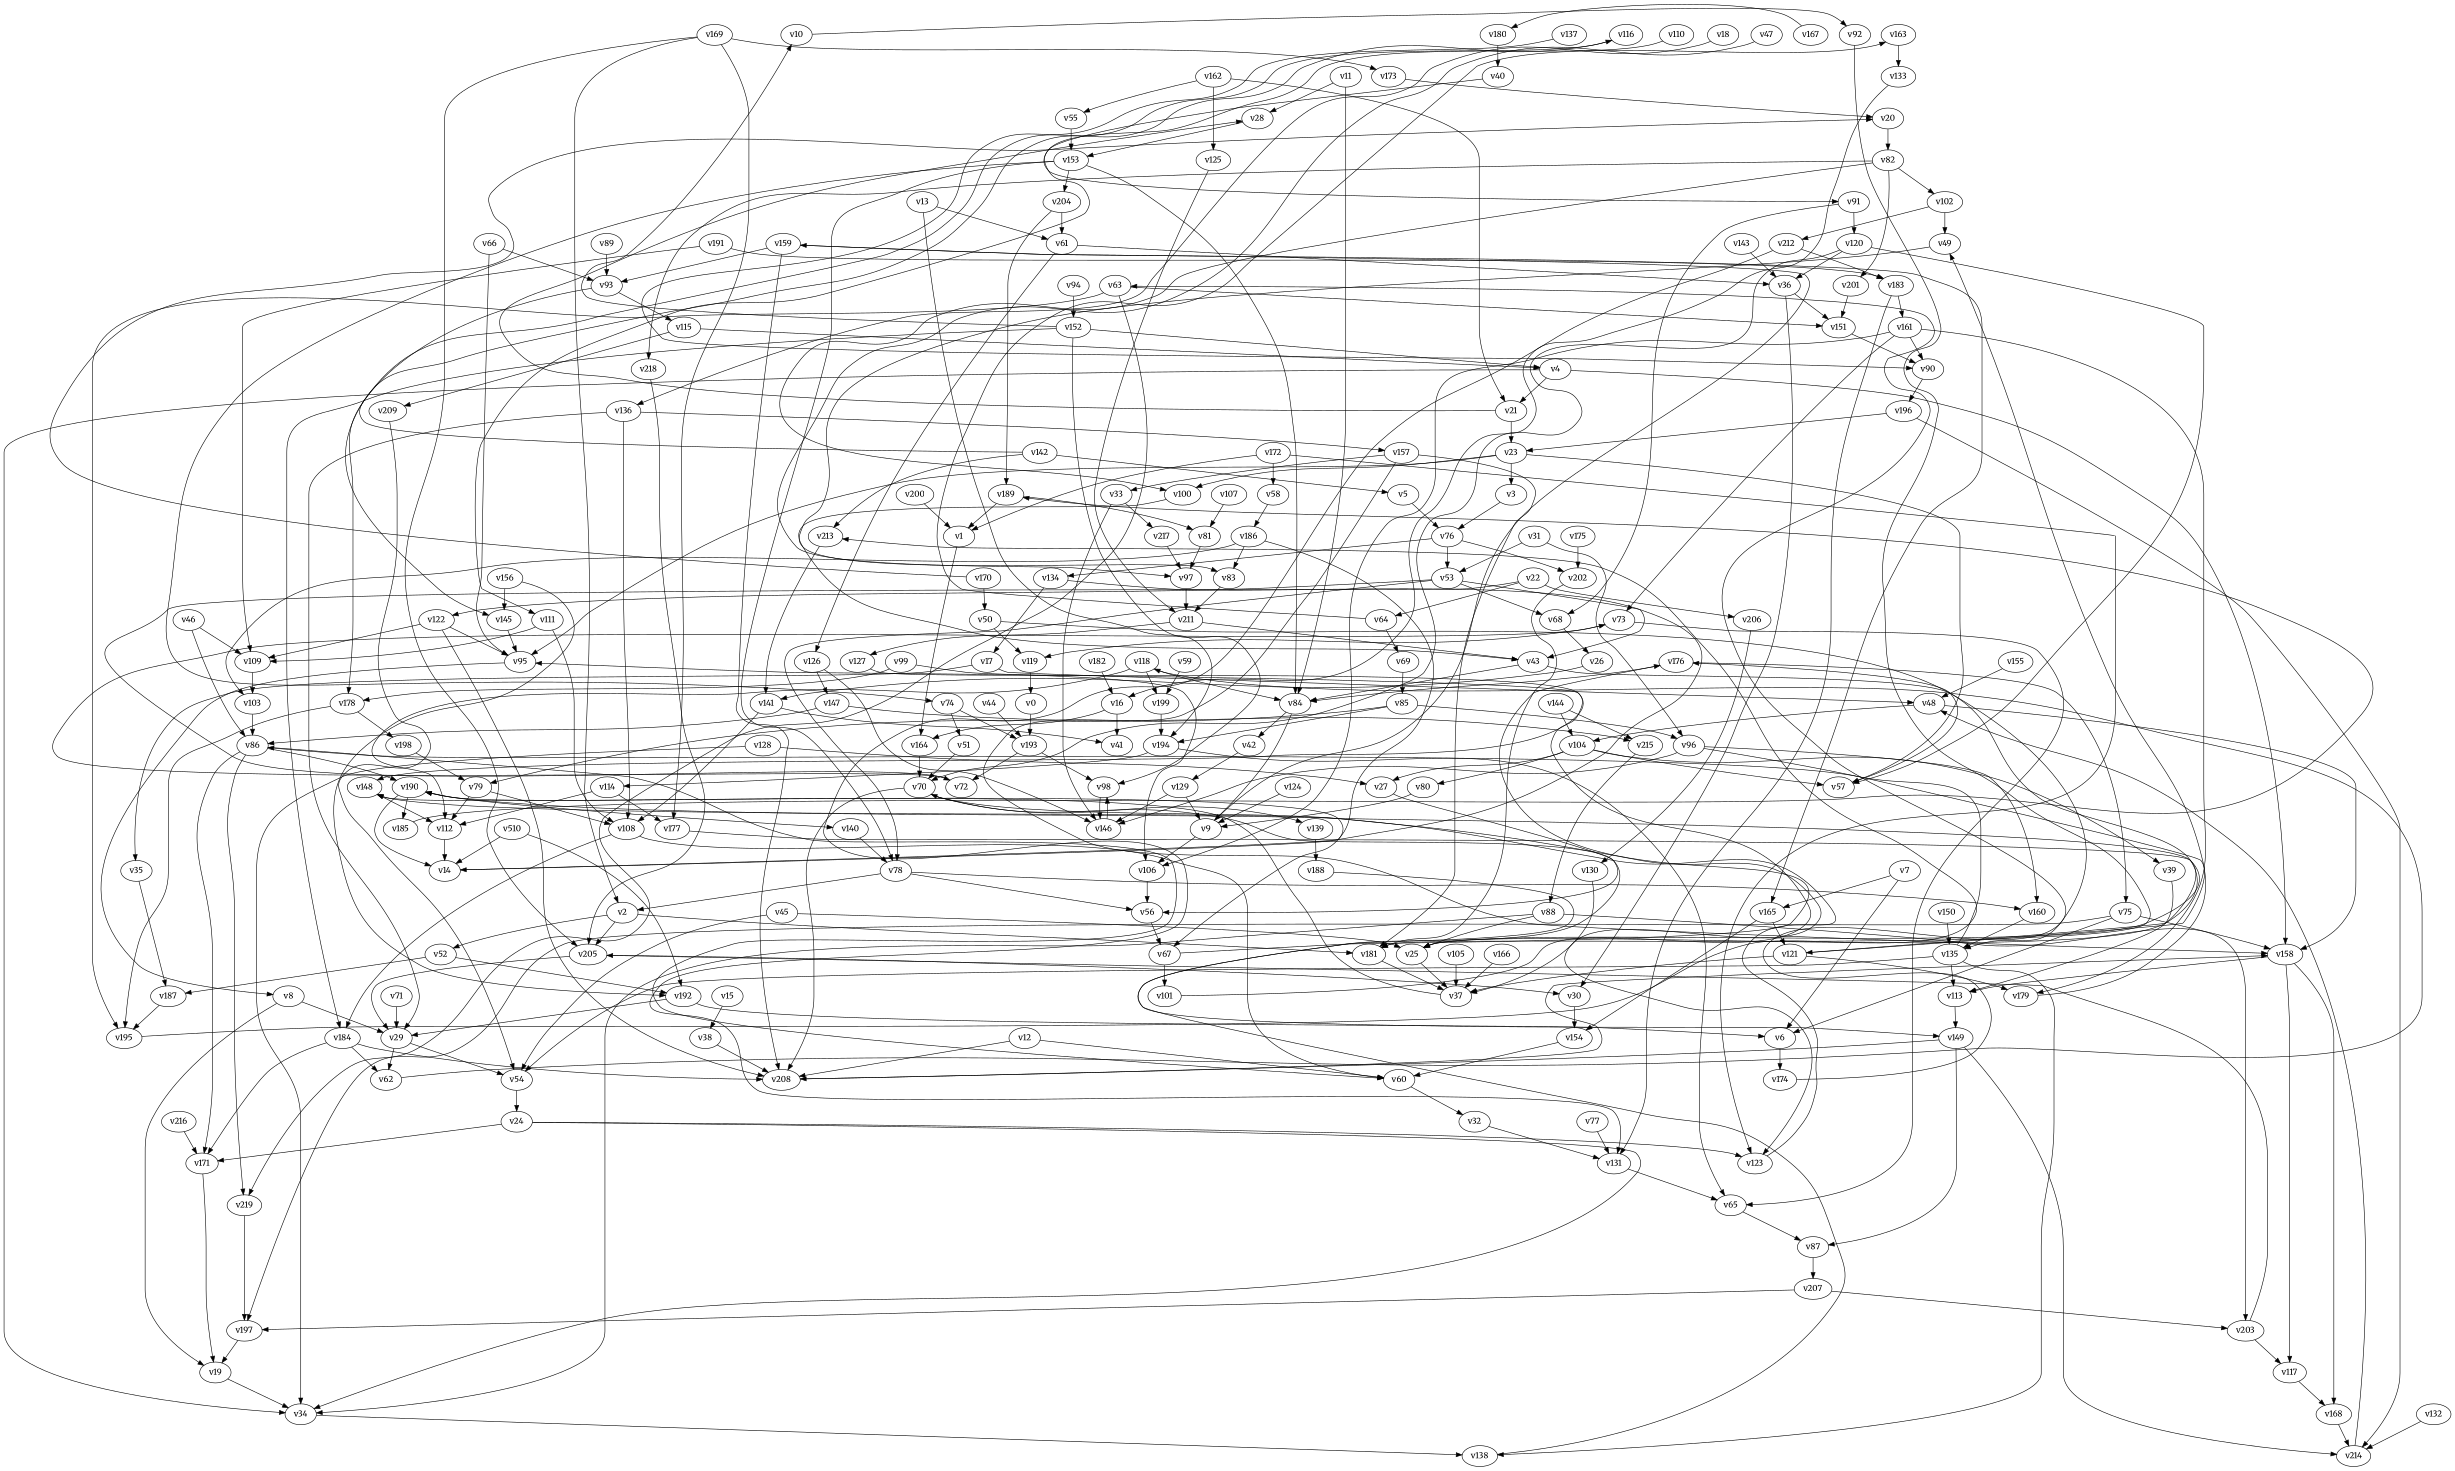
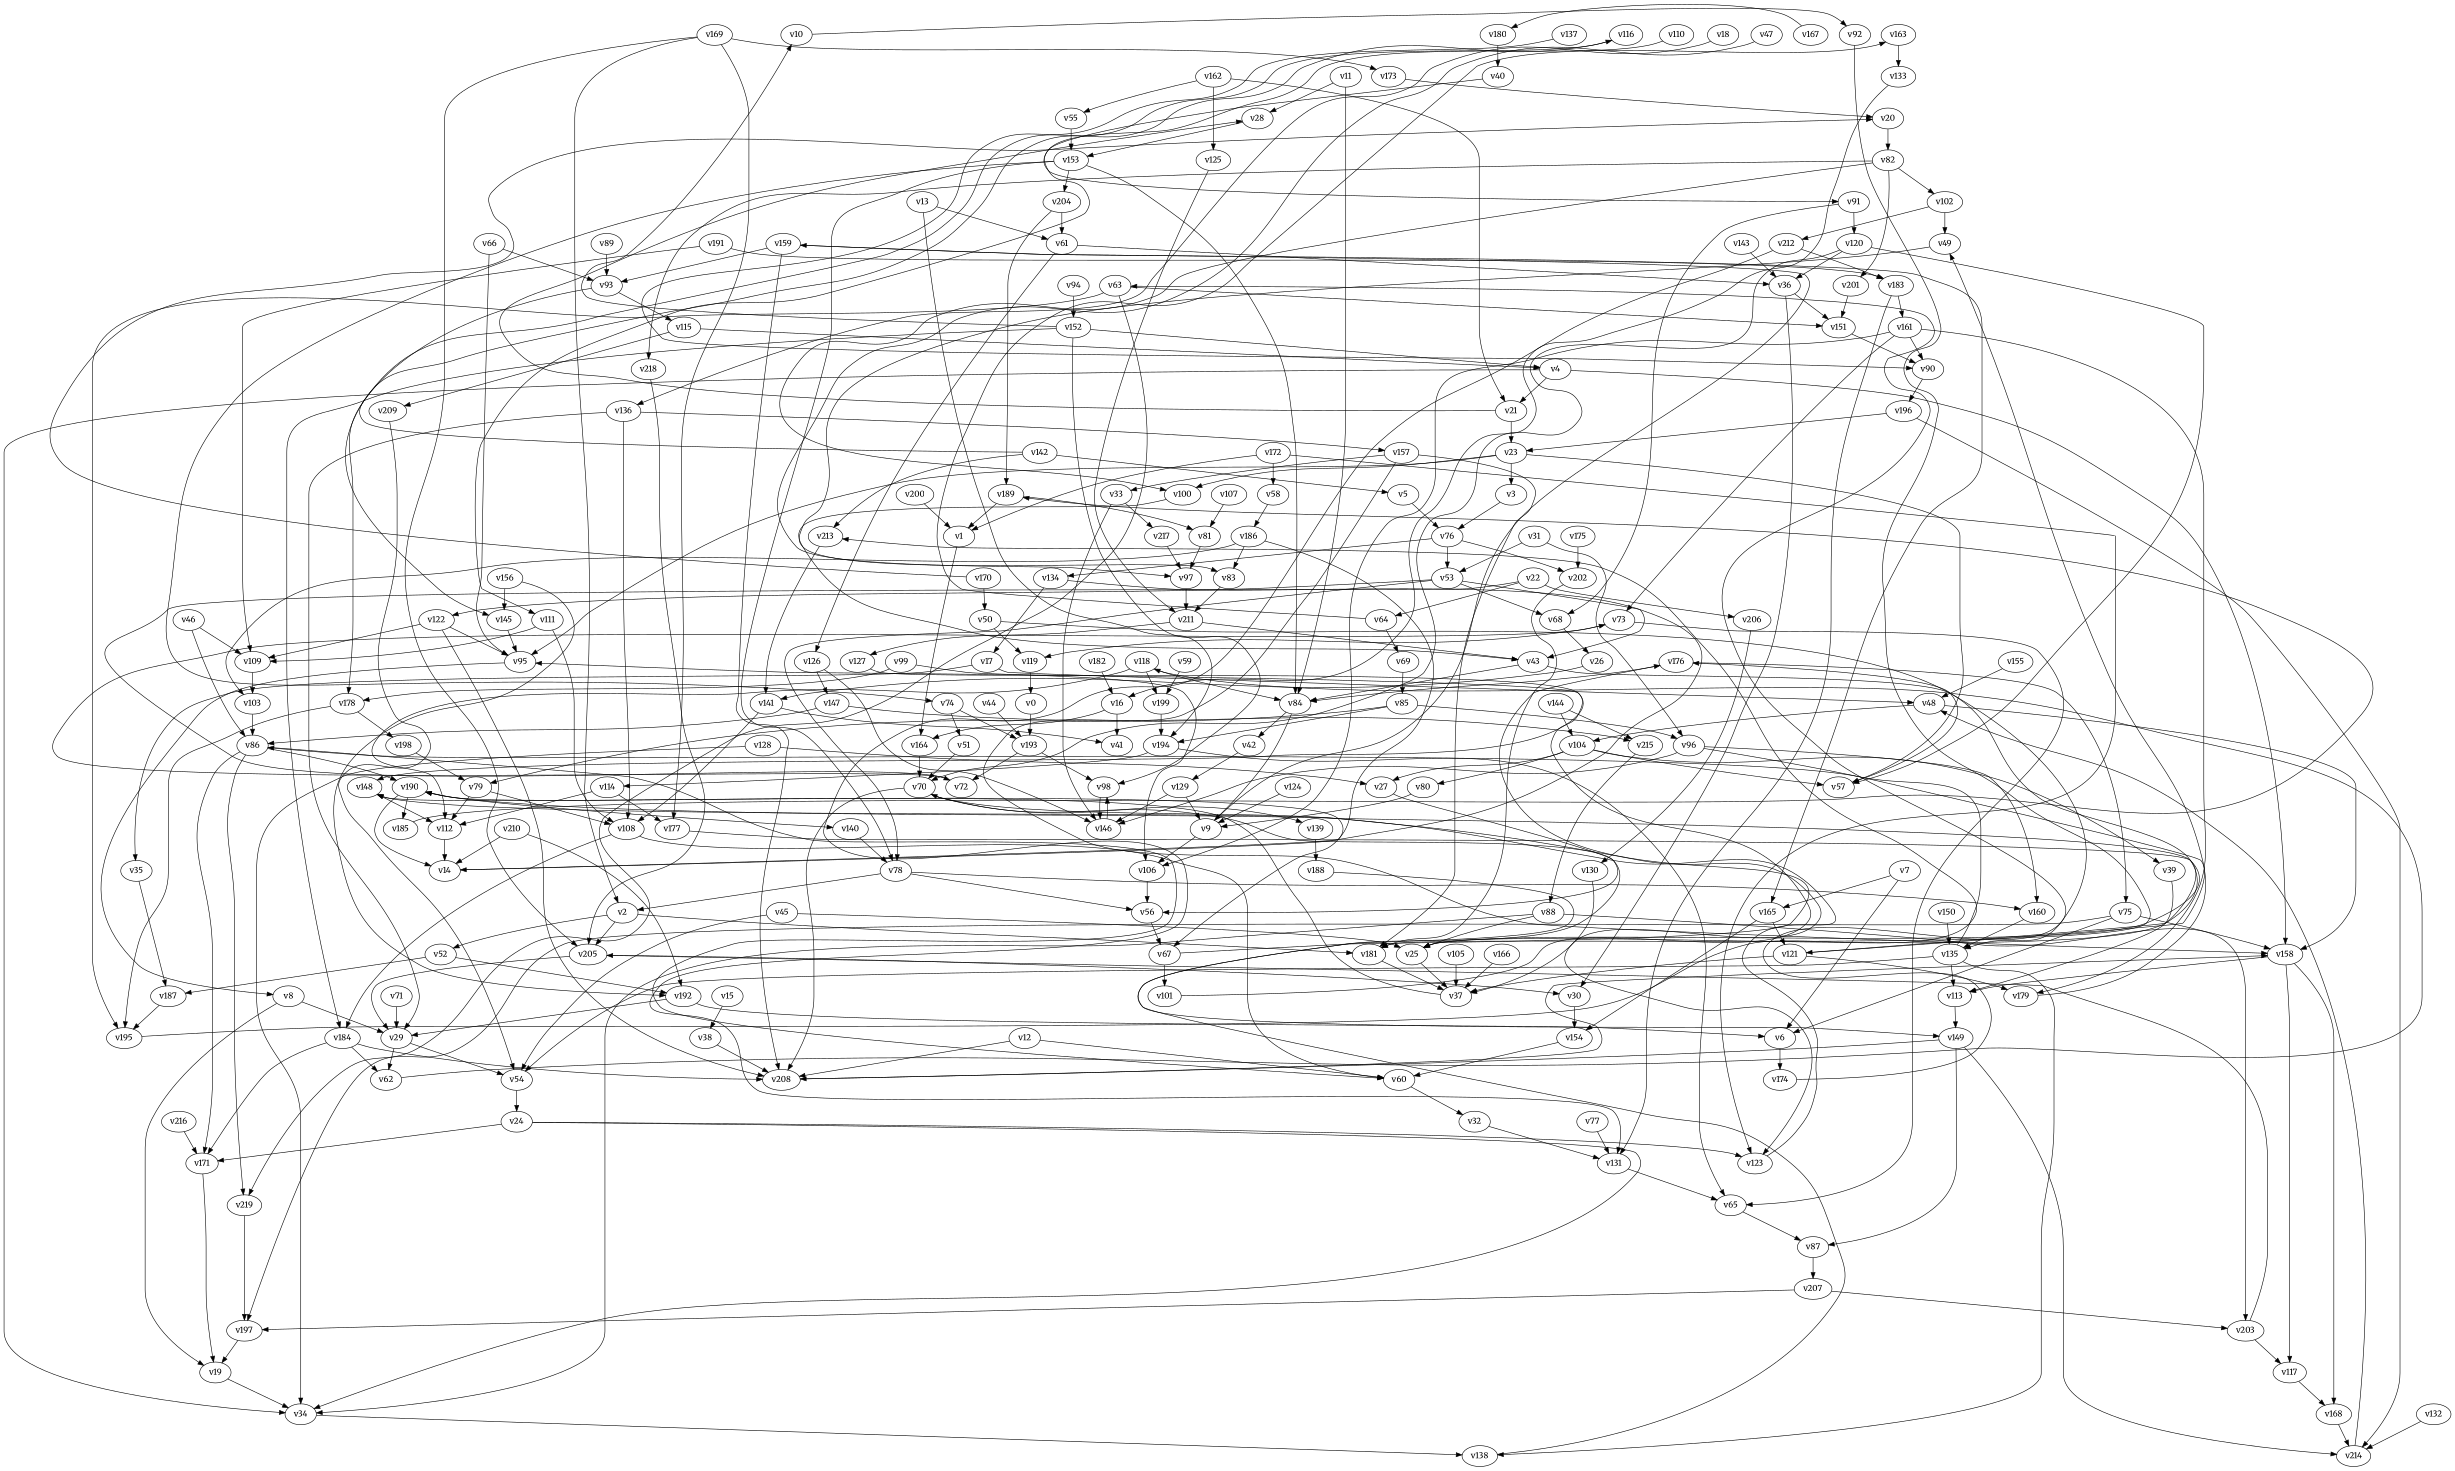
node "v510": label "v510" -> "v210"
